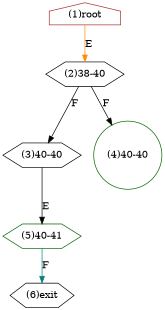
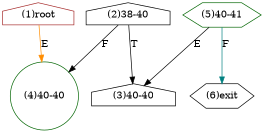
edge "(1)root" -> "(2)38-40": now "(1)root" -> "(4)40-40"
node "(2)38-40": shape hexagon -> house
edge "(2)38-40" -> "(3)40-40": label "F" -> "T"
node "(3)40-40": shape hexagon -> house
edge "(3)40-40" -> "(5)40-41": reversed
